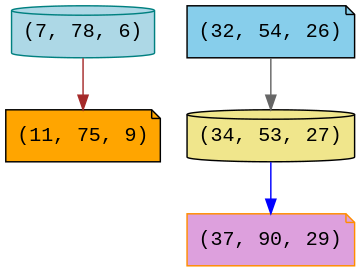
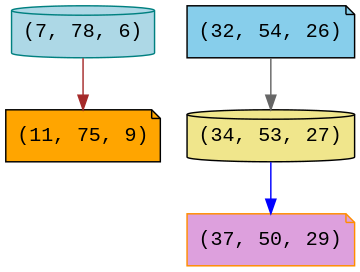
node "(37, 90, 29)": label "(37, 90, 29)" -> "(37, 50, 29)"
